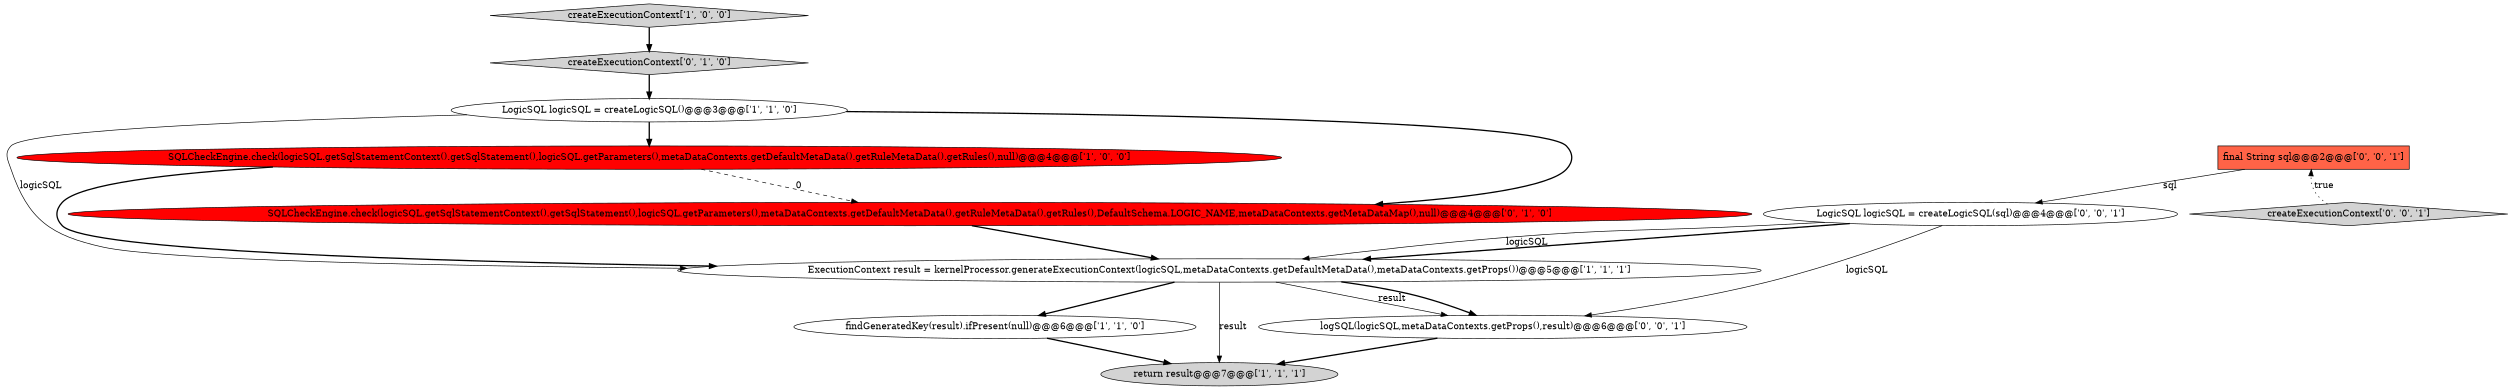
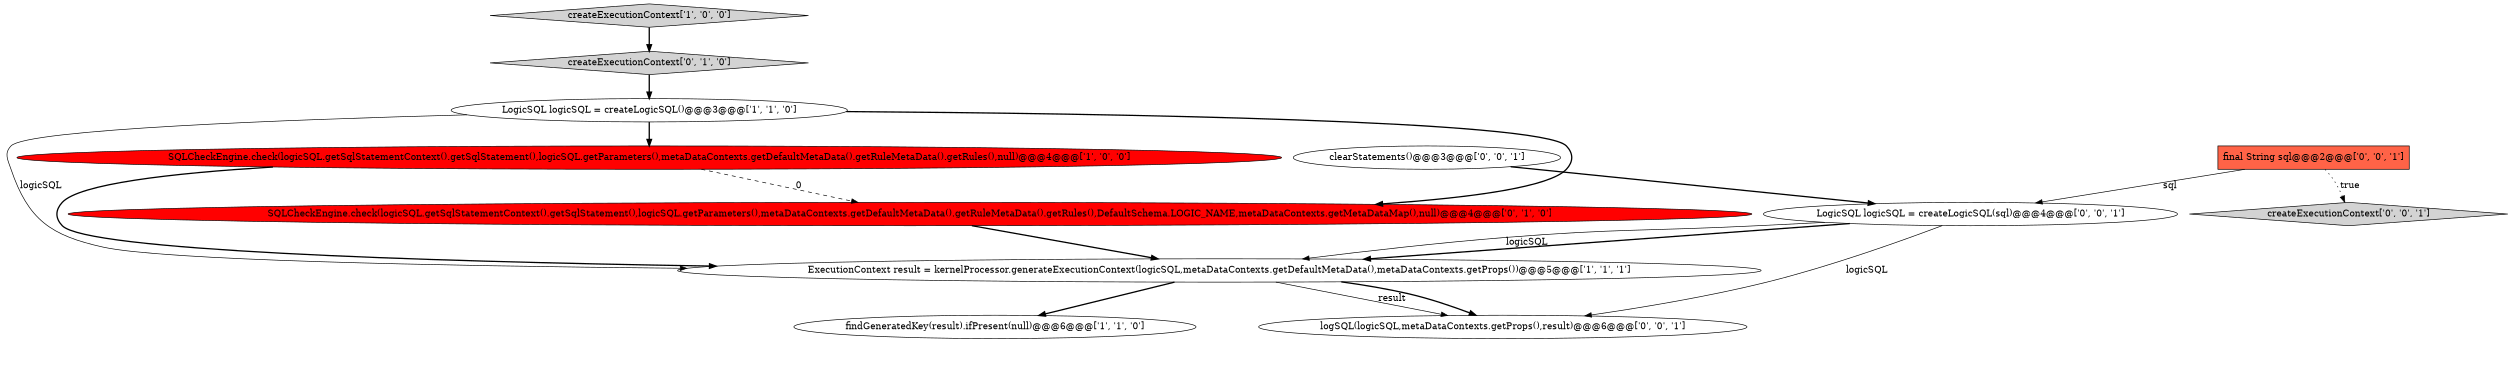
node "clearStatements()@@@3@@@['0', '0', '1']": added
edge "createExecutionContext['0', '0', '1']" -> "final String sql@@@2@@@['0', '0', '1']": reversed
node "return result@@@7@@@['1', '1', '1']": removed
